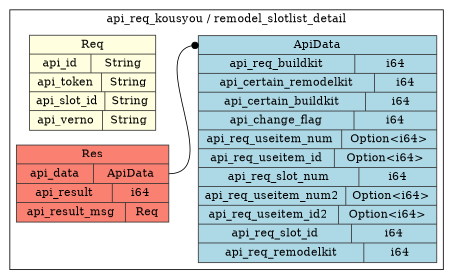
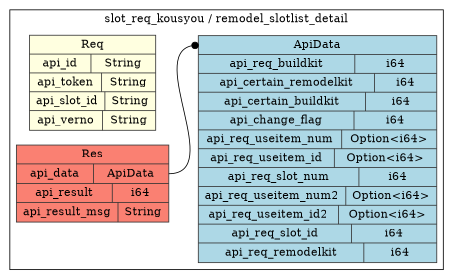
cluster "api_req_kousyou / remodel_slotlist_detail": label "api_req_kousyou / remodel_slotlist_detail" -> "slot_req_kousyou / remodel_slotlist_detail"
node "Res": text "Req" -> "String"
